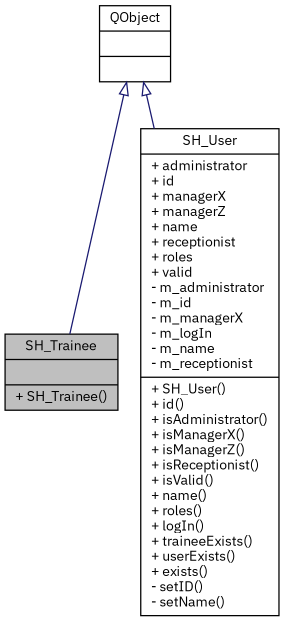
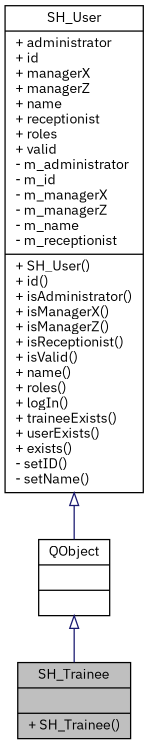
edge "SH_User" -> "QObject": reversed
node "SH_User": text "- m_logIn" -> "- m_managerZ"
